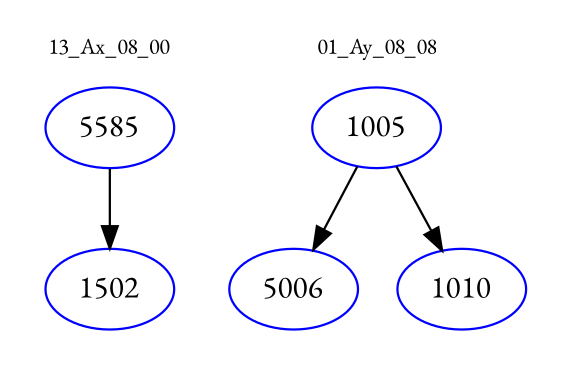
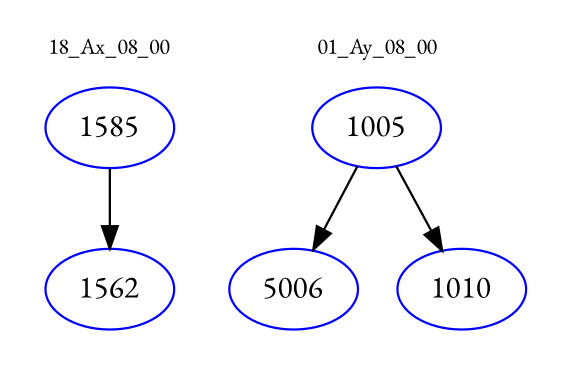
cluster "13_Ax_08_00": label "13_Ax_08_00" -> "18_Ax_08_00"
cluster "01_Ay_08_08": label "01_Ay_08_08" -> "01_Ay_08_00"
node "5585": label "5585" -> "1585"
node "1502": label "1502" -> "1562"
